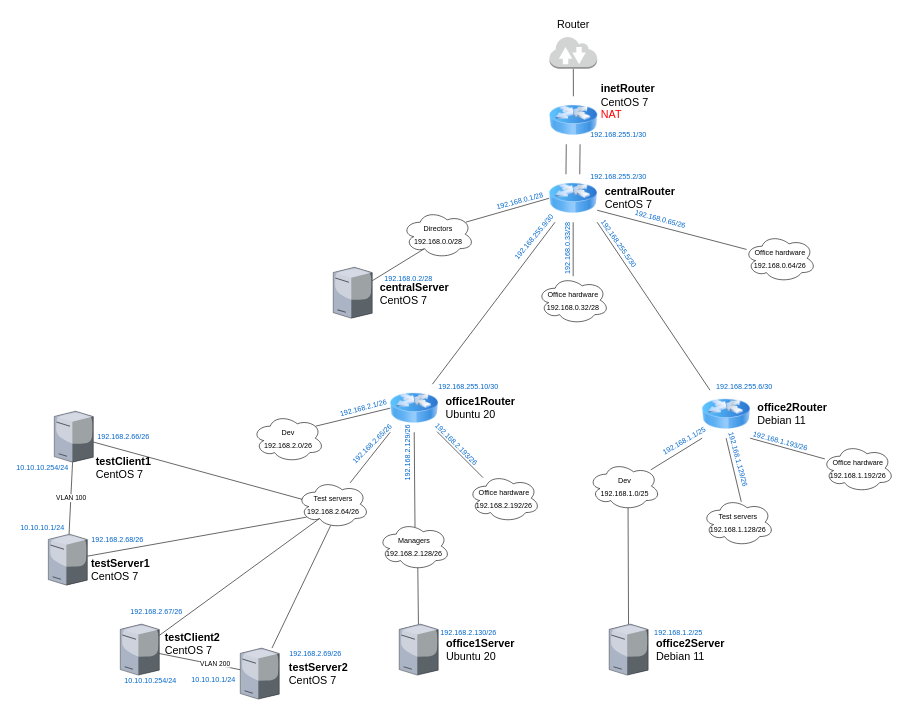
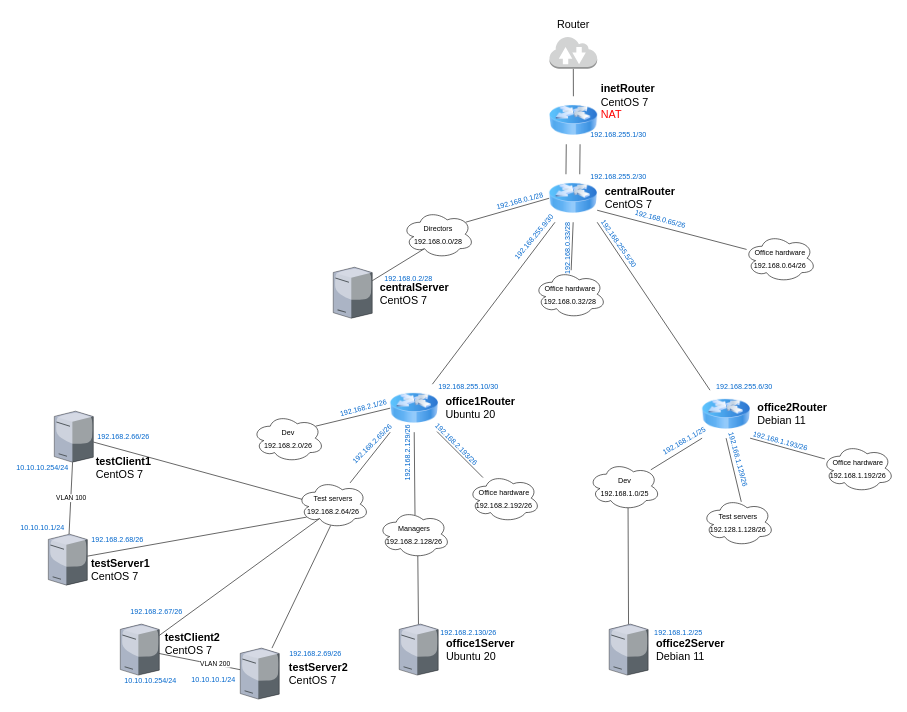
node "Office hardware 192.168.0.32/28": moved (573, 300) -> (570, 294)
node "Test servers 192.168.1.128/26": label "Test servers 192.168.1.128/26" -> "Test servers 192.128.1.128/26"
node "Managers 192.168.2.128/26": moved (414, 546) -> (414, 534)
